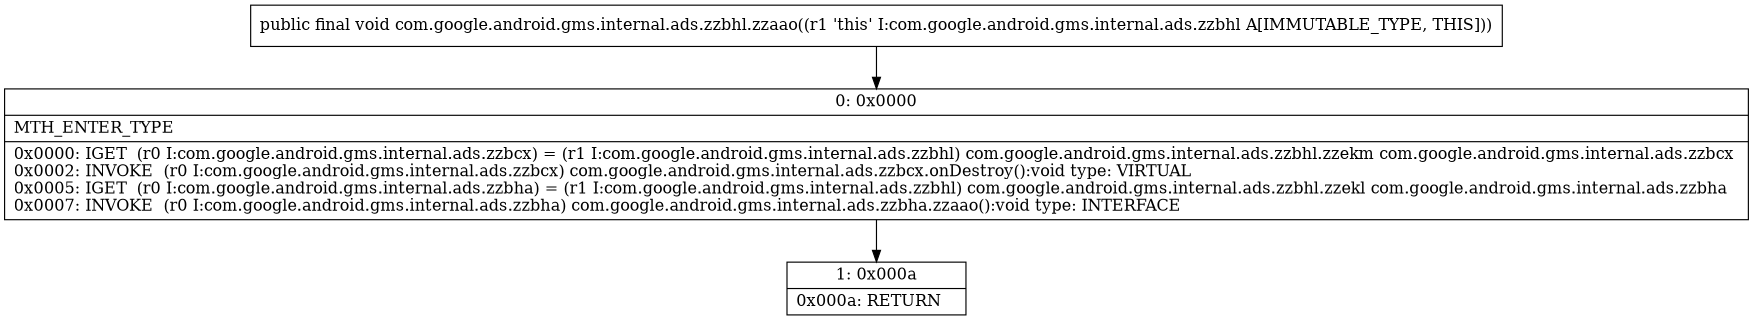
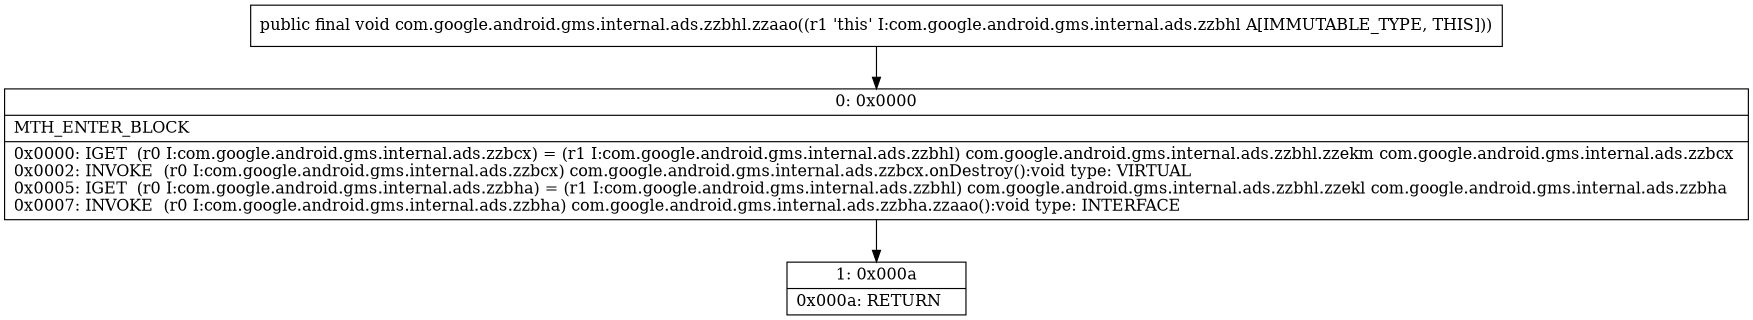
node "0: 0x0000": text "MTH_ENTER_TYPE" -> "MTH_ENTER_BLOCK"
